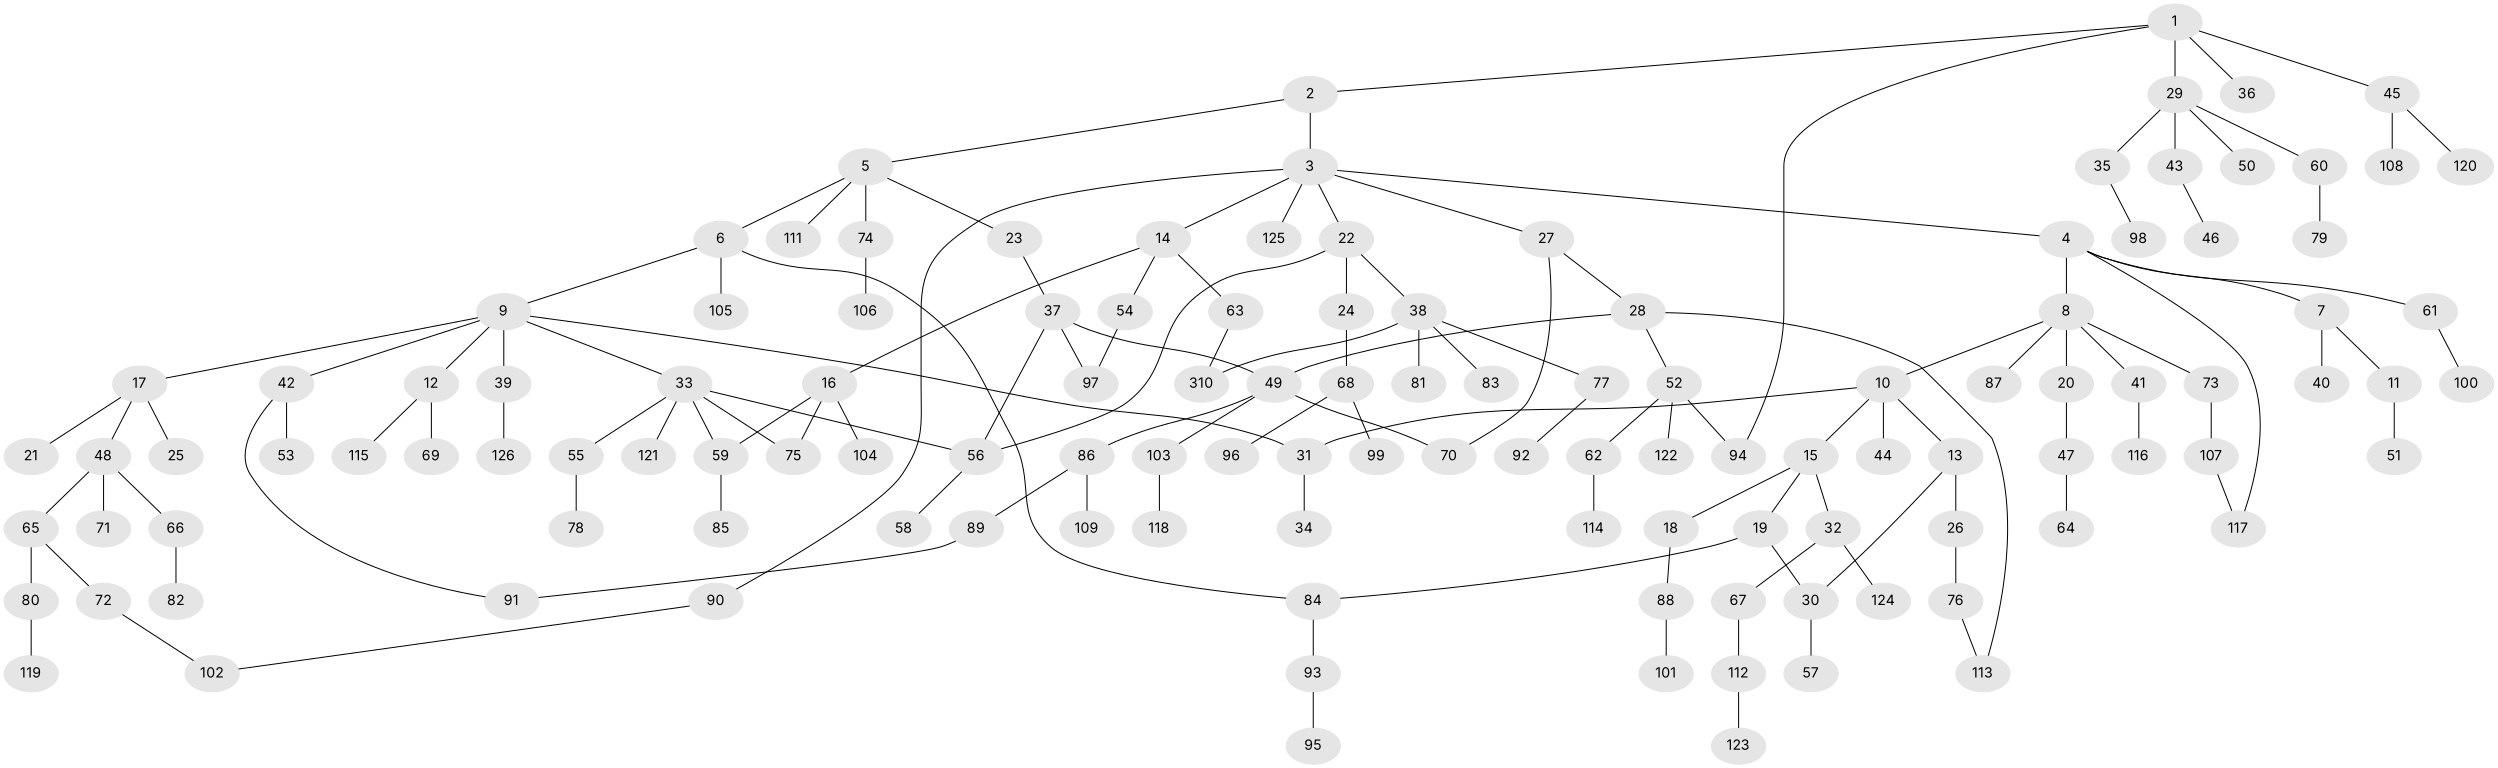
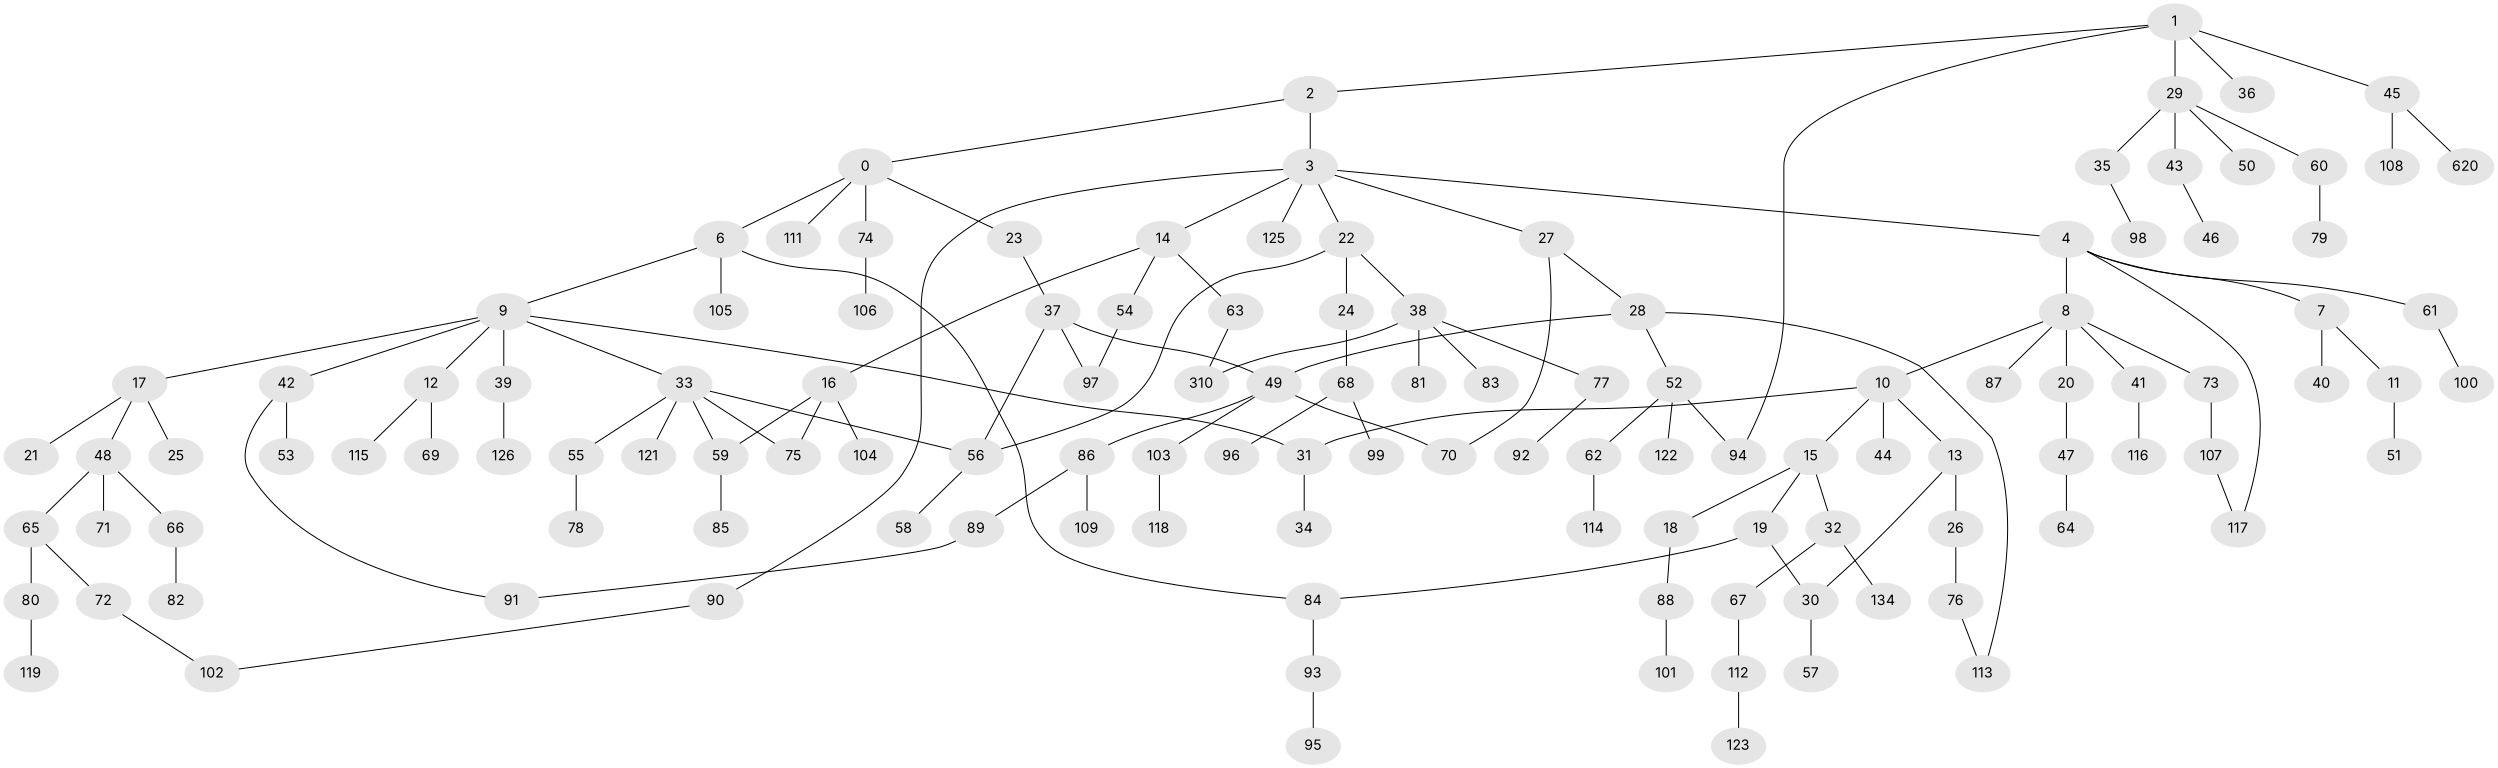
node "5": label "5" -> "0"
node "120": label "120" -> "620"
node "124": label "124" -> "134"
